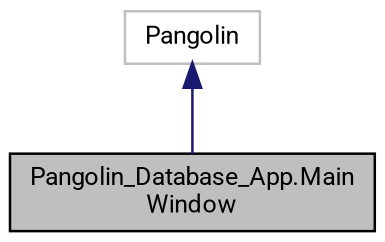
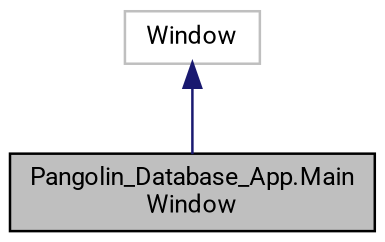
node "Pangolin": label "Pangolin" -> "Window"
